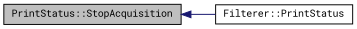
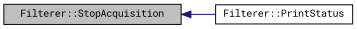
node "PrintStatus::StopAcquisition": label "PrintStatus::StopAcquisition" -> "Filterer::StopAcquisition"
